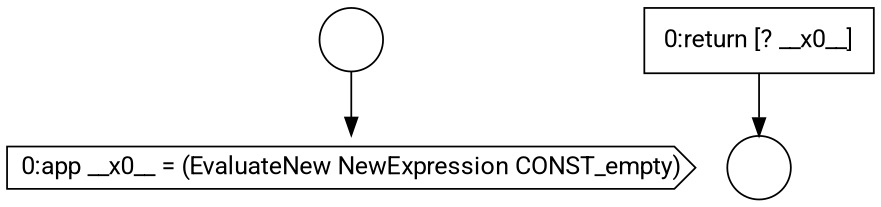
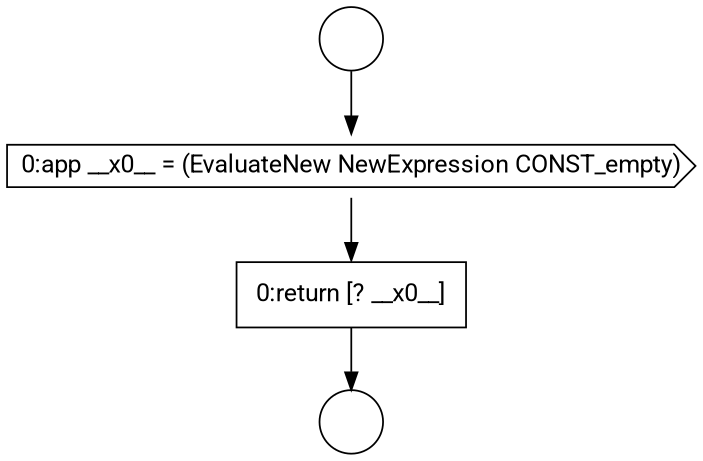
edge "0:app __x0__ = (EvaluateNew NewExpression CONST_empty)" -> "0:return [? __x0__]": added
